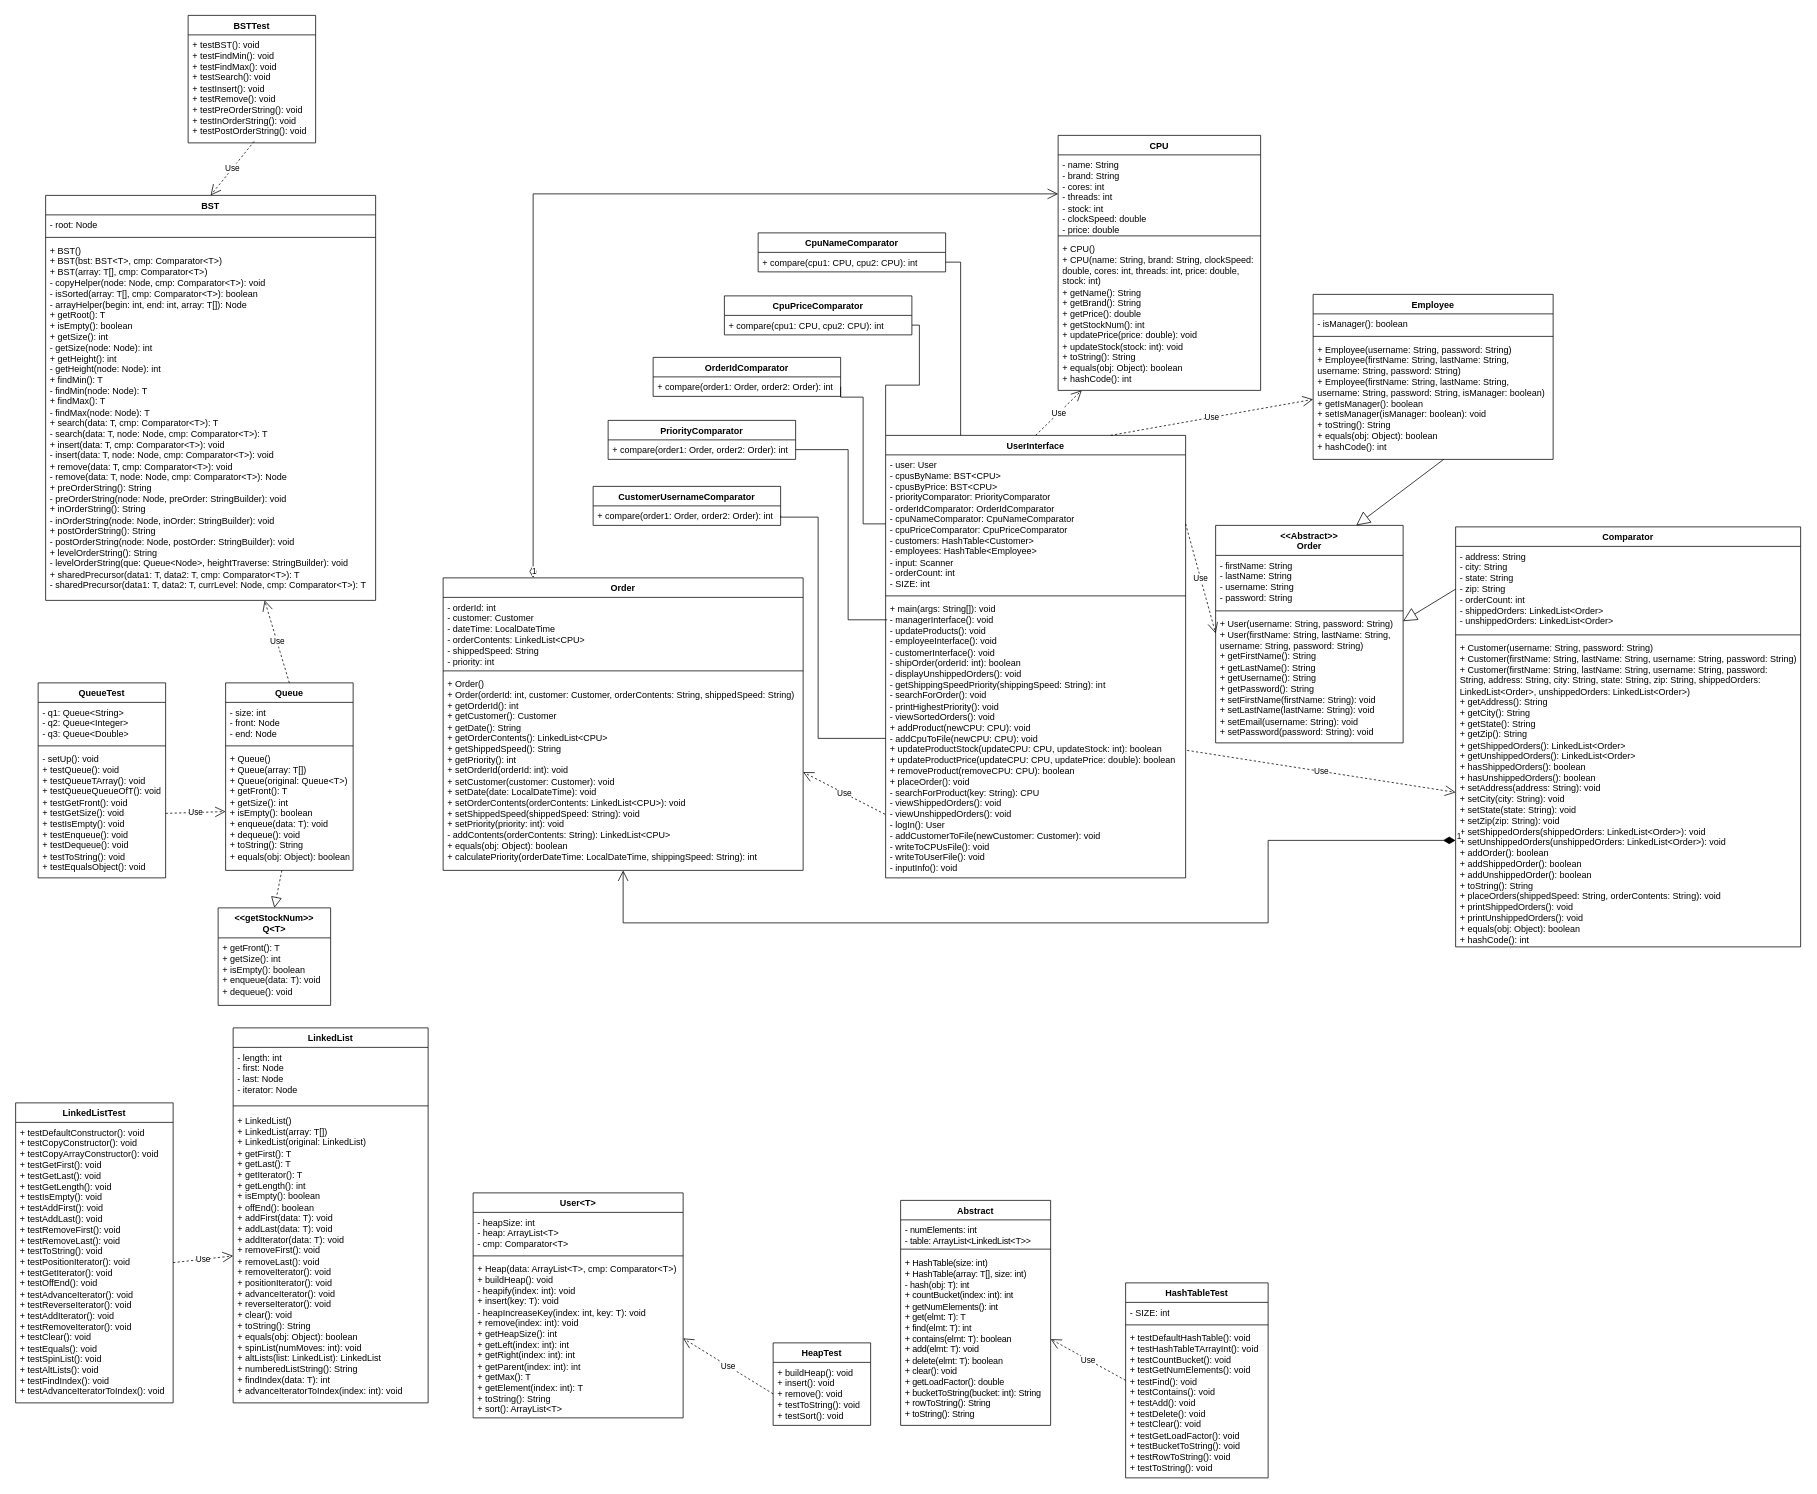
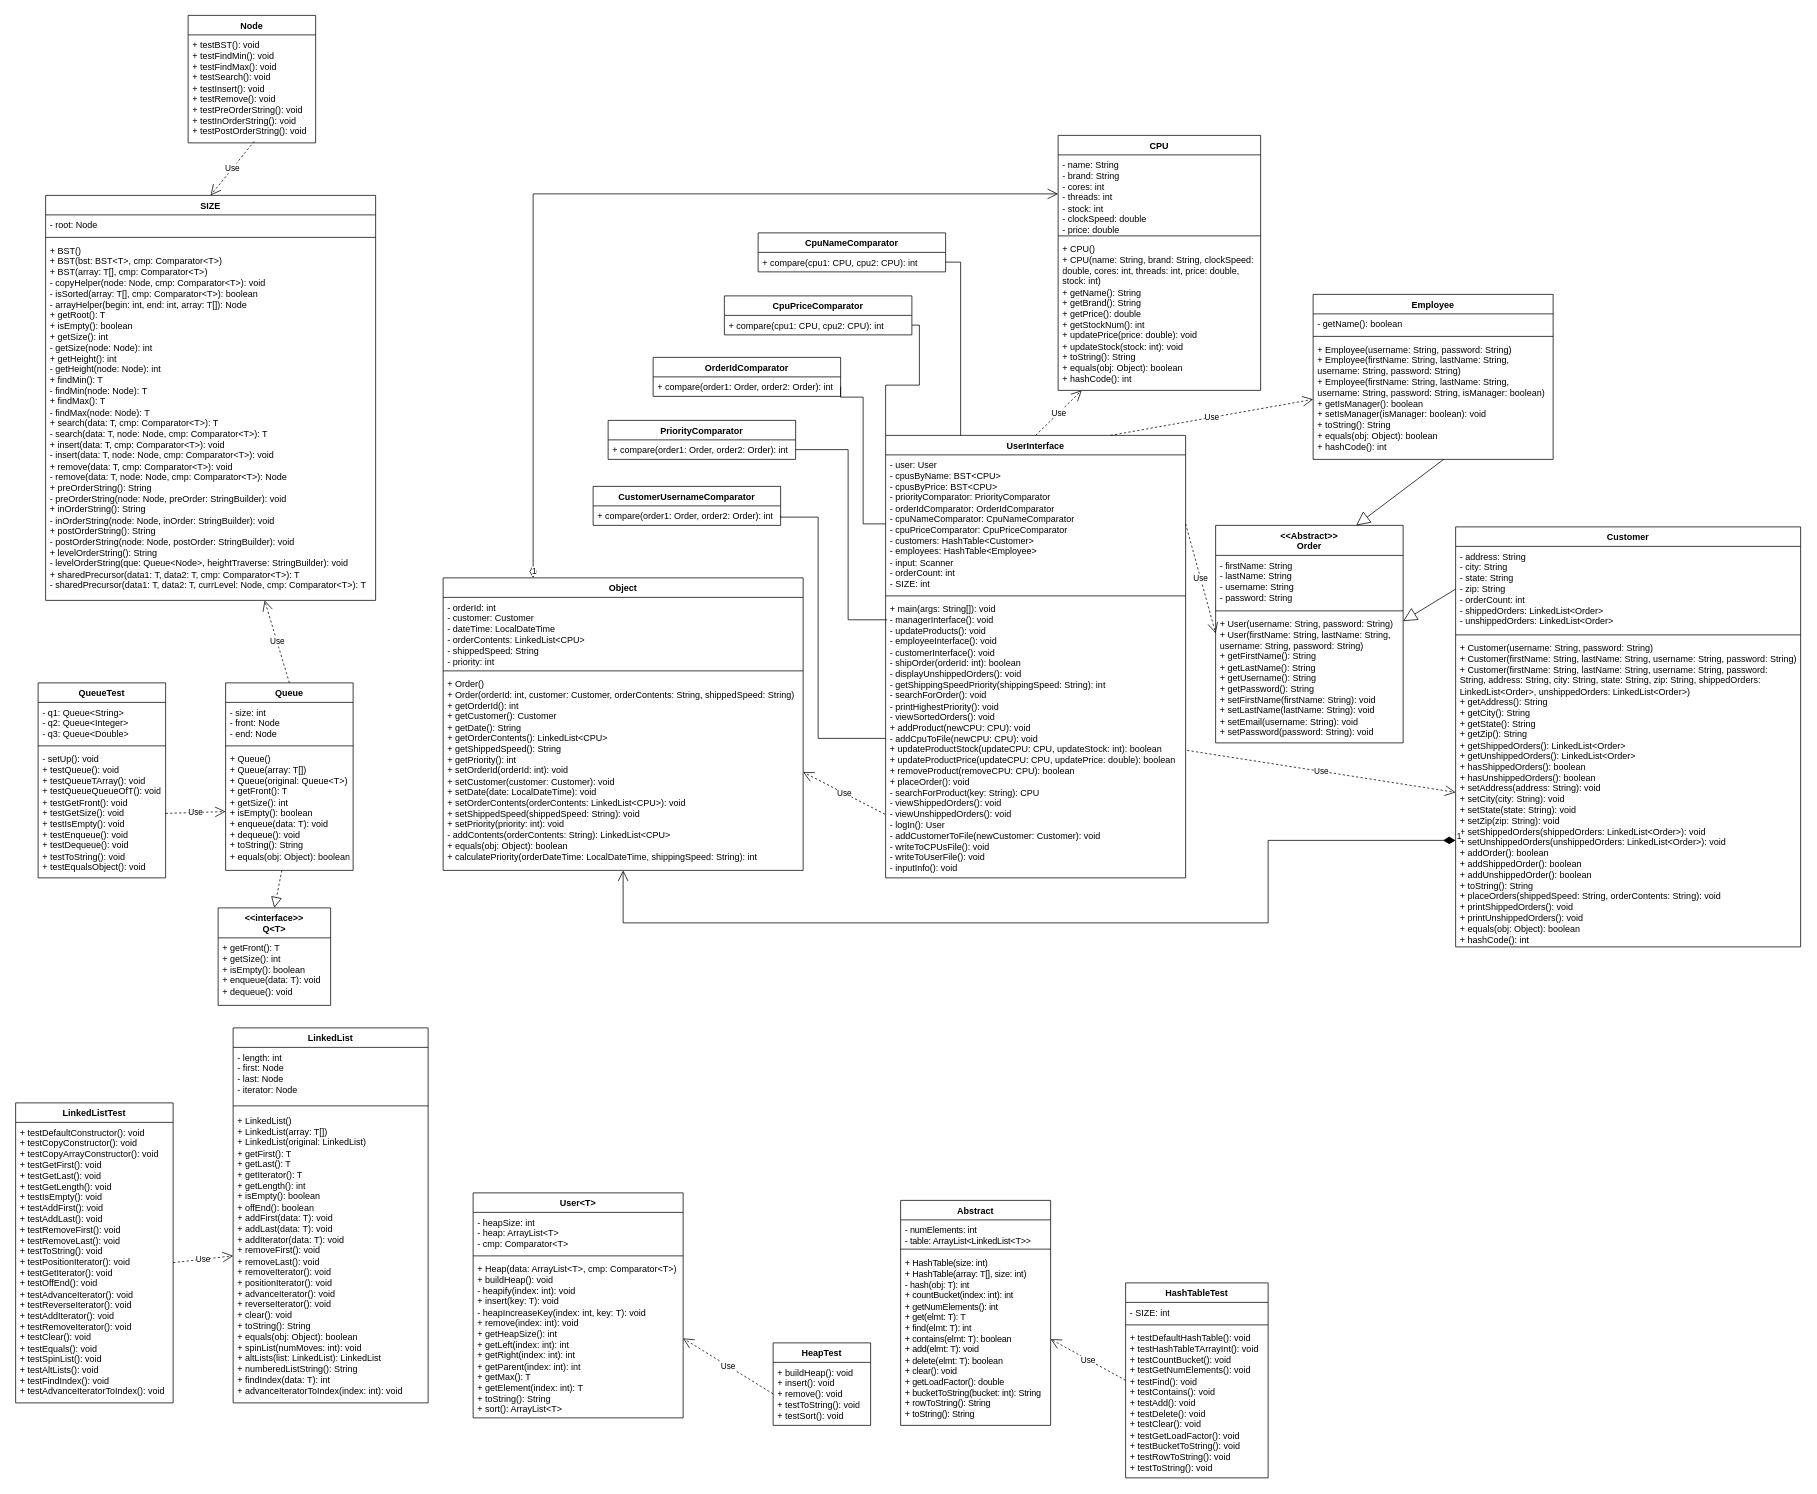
node "BSTTest": label "BSTTest" -> "Node"
node "BST": label "BST" -> "SIZE"
node "- isManager(): boolean": label "- isManager(): boolean" -> "- getName(): boolean"
node "Comparator": label "Comparator" -> "Customer"
node "Order": label "Order" -> "Object"
node "<<getStockNum>> Q<T>": label "<<getStockNum>> Q<T>" -> "<<interface>> Q<T>"
